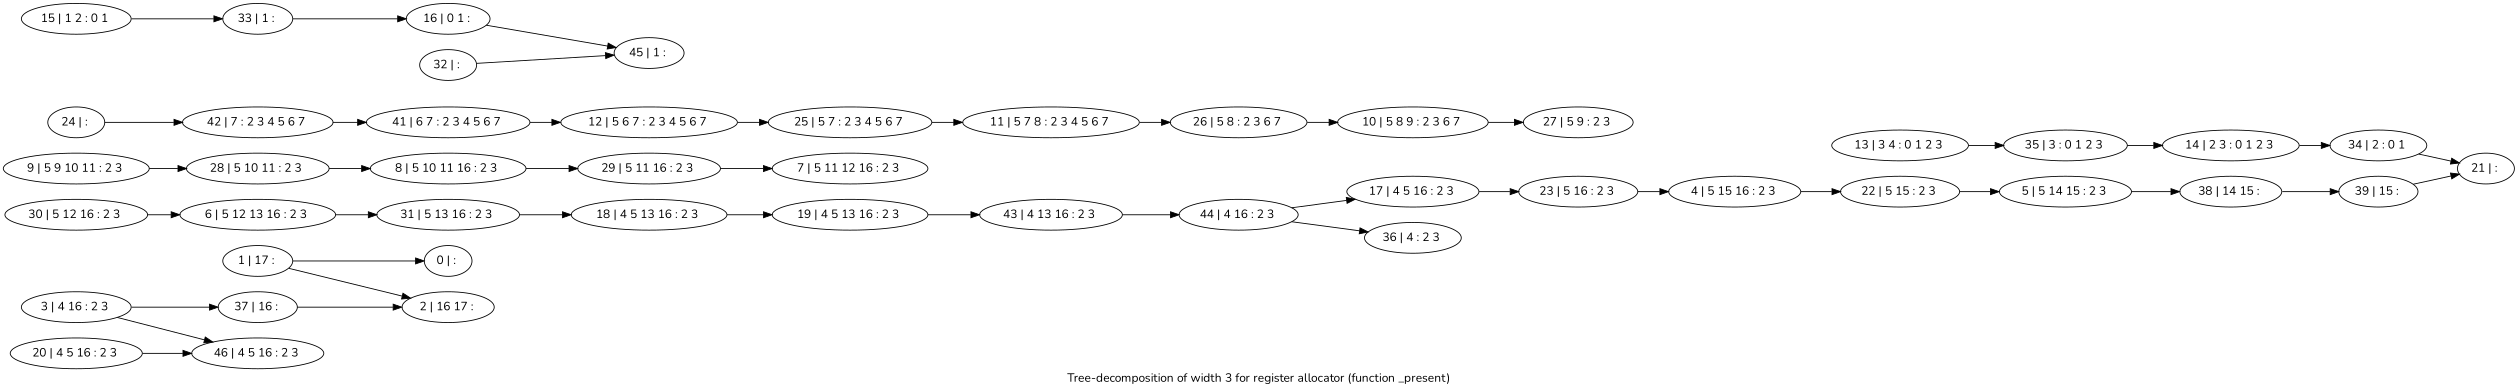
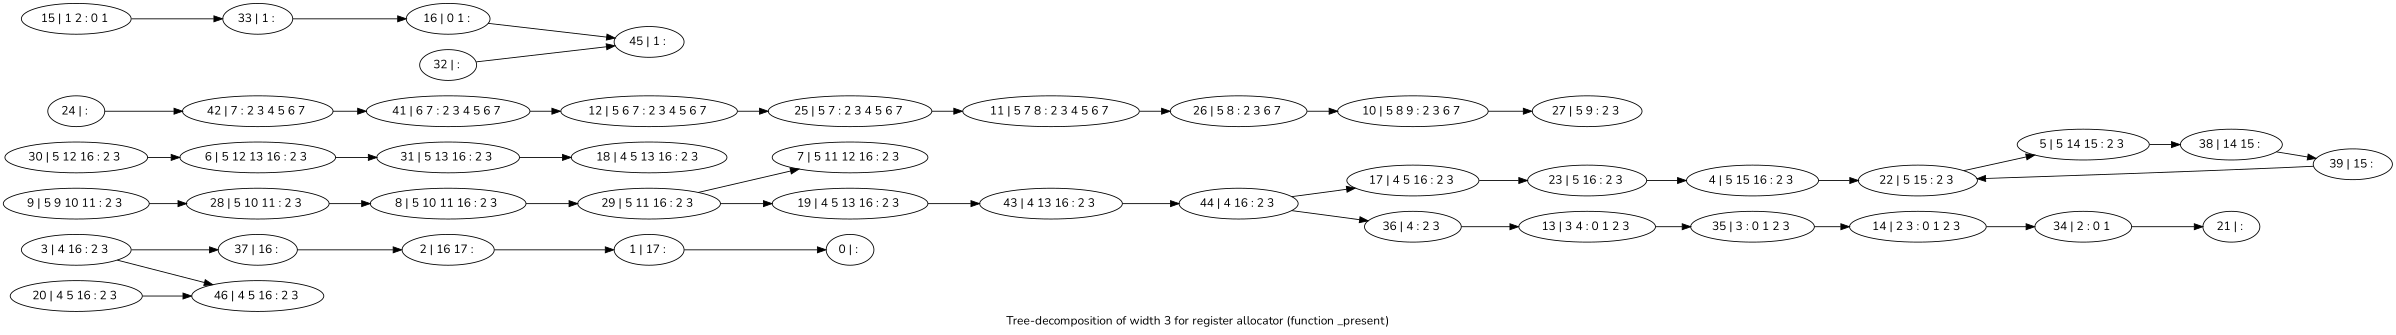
edge "39 | 15 :" -> "21 | :": now "39 | 15 :" -> "22 | 5 15 : 2 3"
edge "18 | 4 5 13 16 : 2 3" -> "19 | 4 5 13 16 : 2 3": now "29 | 5 11 16 : 2 3" -> "19 | 4 5 13 16 : 2 3"
edge "36 | 4 : 2 3" -> "13 | 3 4 : 0 1 2 3": added
edge "1 | 17 :" -> "2 | 16 17 :": reversed
